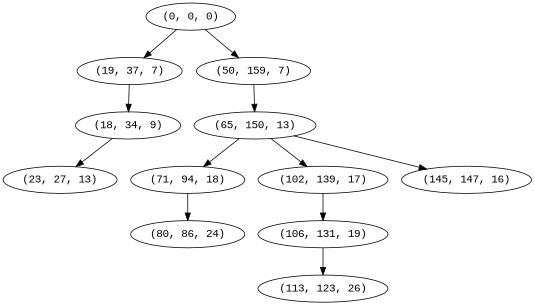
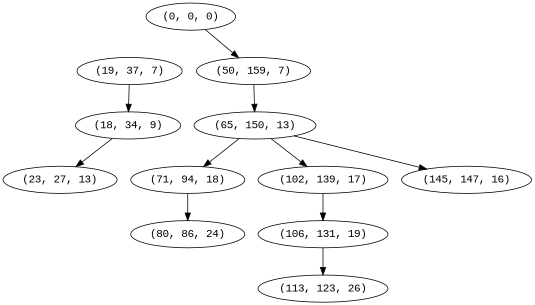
edge "(0, 0, 0)" -> "(19, 37, 7)": removed
